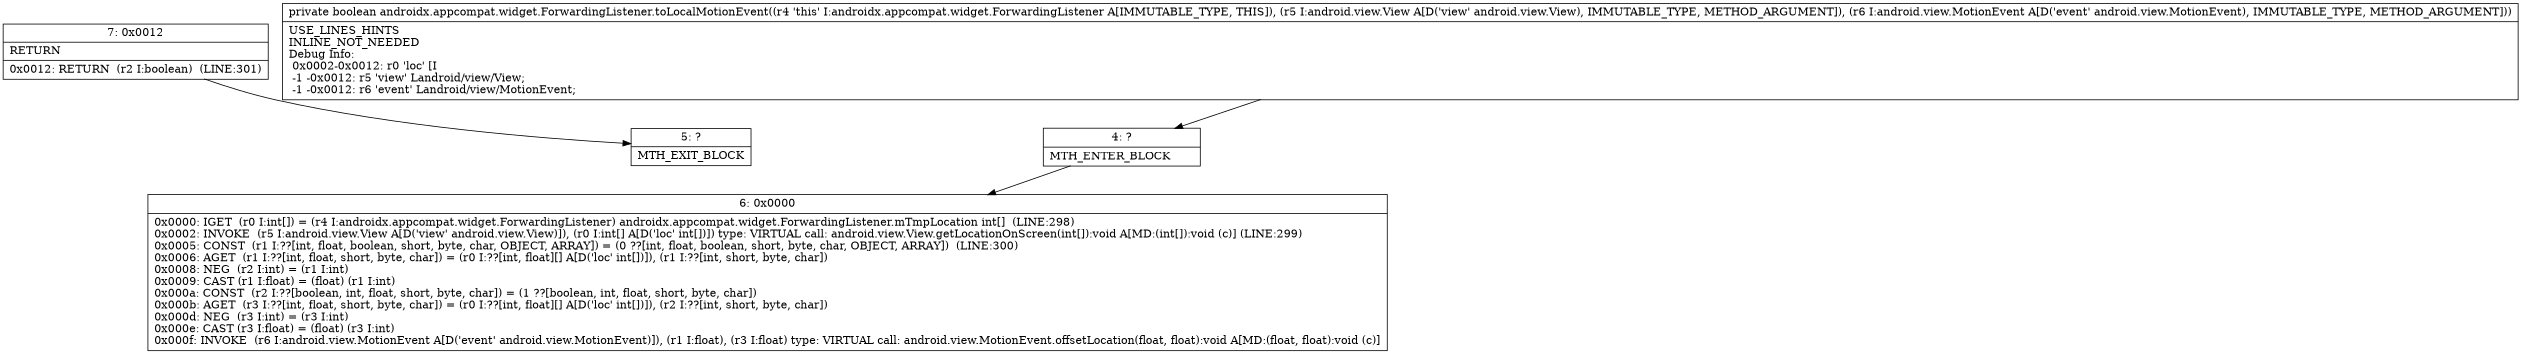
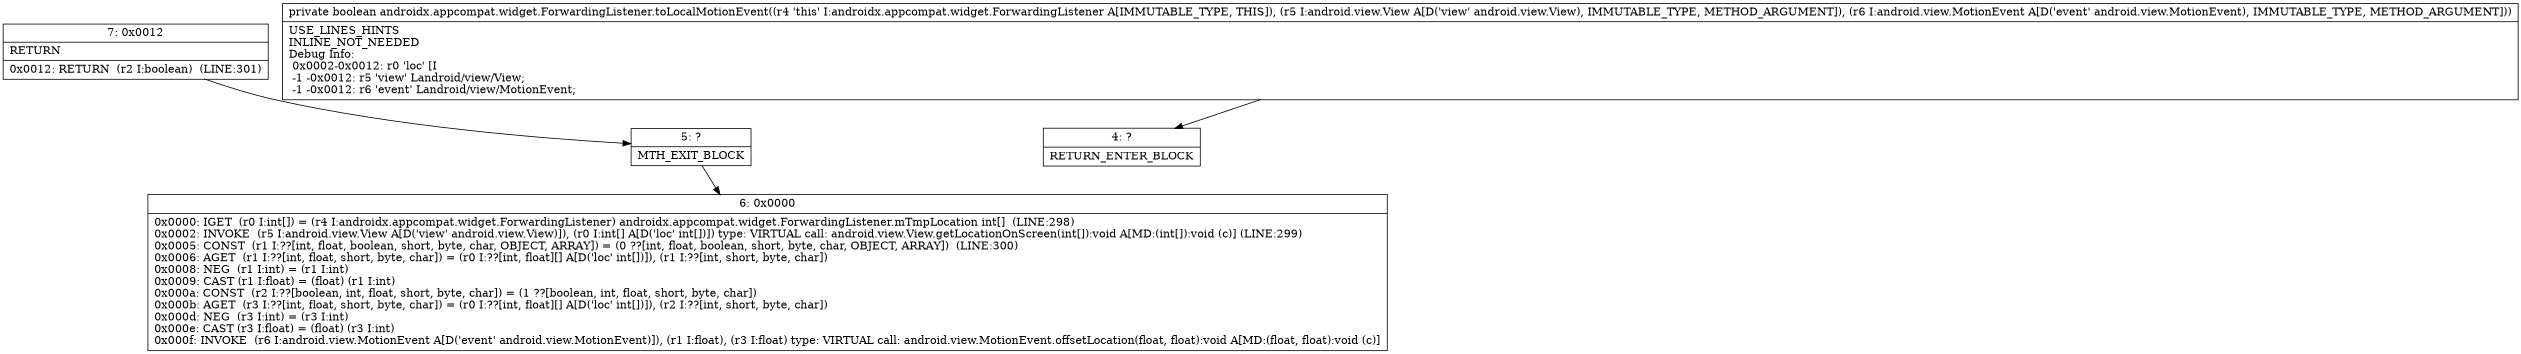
node "4: ?": text "MTH_ENTER_BLOCK" -> "RETURN_ENTER_BLOCK"
edge "4: ?" -> "6: 0x0000": now "5: ?" -> "6: 0x0000"
node "6: 0x0000": text "0x0008: NEG  (r2 I:int) = (r1 I:int)" -> "0x0008: NEG  (r1 I:int) = (r1 I:int)"
